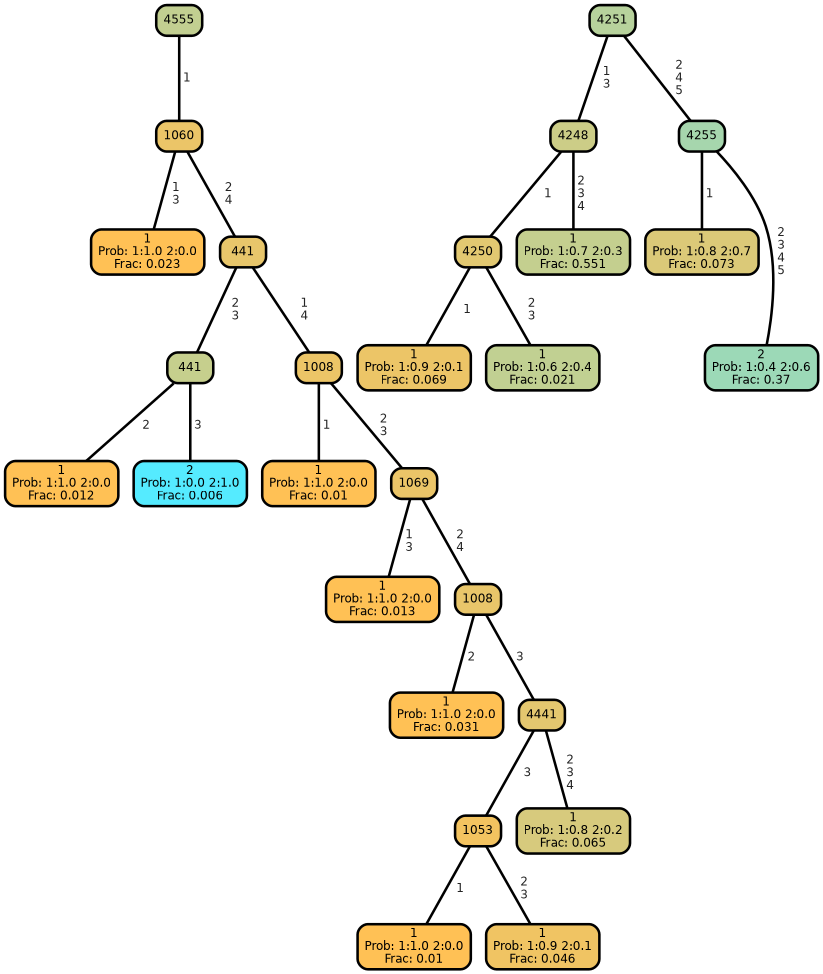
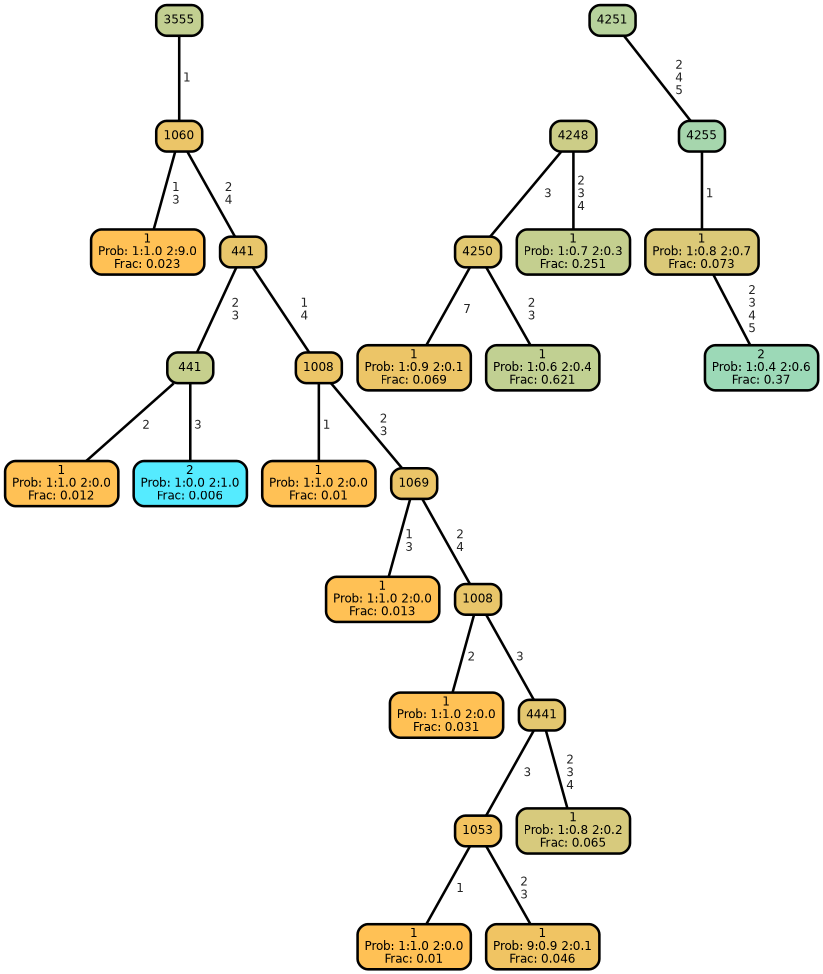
node "4555": label "4555" -> "3555"
edge "4251" -- "4248": removed, label "1 3"
edge "4248" -- "4250": label " 1" -> " 3"
edge "4255" -- "2 Prob: 1:0.4 2:0.6 Frac: 0.37": now "1 Prob: 1:0.8 2:0.7 Frac: 0.073" -- "2 Prob: 1:0.4 2:0.6 Frac: 0.37"
node "1 Prob: 1:1.0 2:0.0 Frac: 0.023": label "1 Prob: 1:1.0 2:0.0 Frac: 0.023" -> "1 Prob: 1:1.0 2:9.0 Frac: 0.023"
node "1 Prob: 1:0.7 2:0.3 Frac: 0.551": label "1 Prob: 1:0.7 2:0.3 Frac: 0.551" -> "1 Prob: 1:0.7 2:0.3 Frac: 0.251"
edge "4250" -- "1 Prob: 1:0.9 2:0.1 Frac: 0.069": label " 1" -> " 7"
node "1 Prob: 1:0.6 2:0.4 Frac: 0.021": label "1 Prob: 1:0.6 2:0.4 Frac: 0.021" -> "1 Prob: 1:0.6 2:0.4 Frac: 0.621"
node "1 Prob: 1:0.9 2:0.1 Frac: 0.046": label "1 Prob: 1:0.9 2:0.1 Frac: 0.046" -> "1 Prob: 9:0.9 2:0.1 Frac: 0.046"
